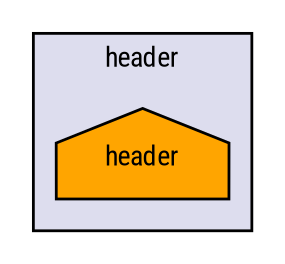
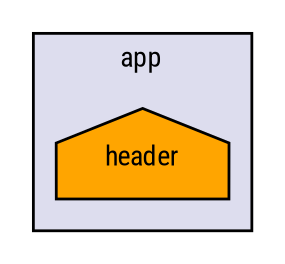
cluster "header": label "header" -> "app"
